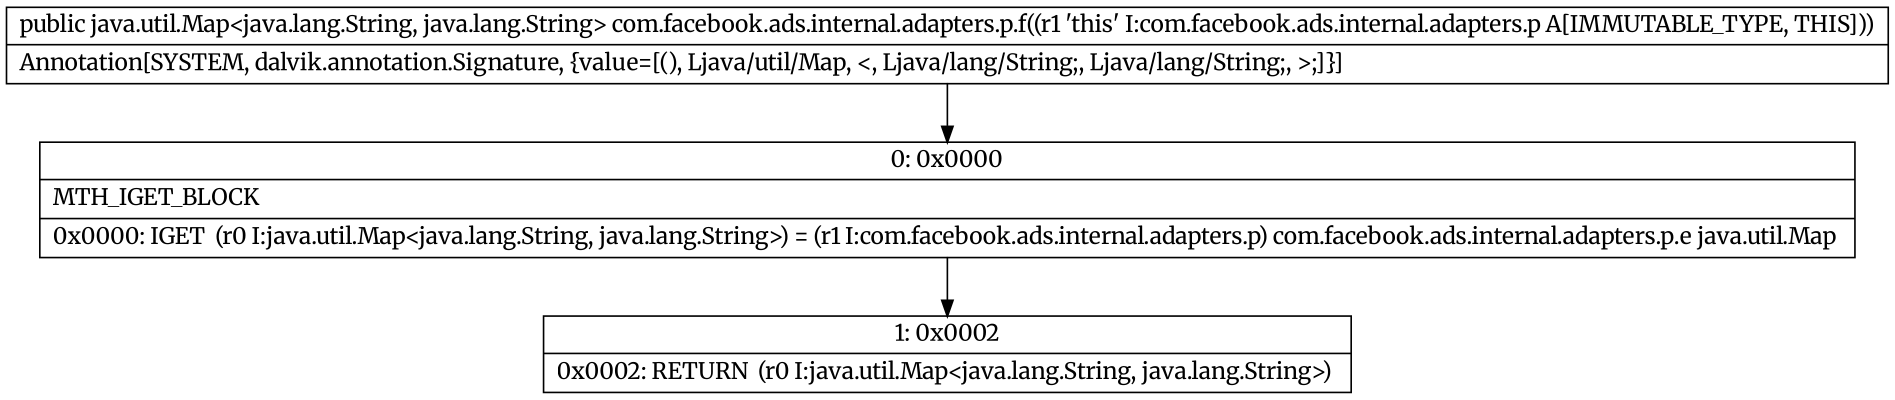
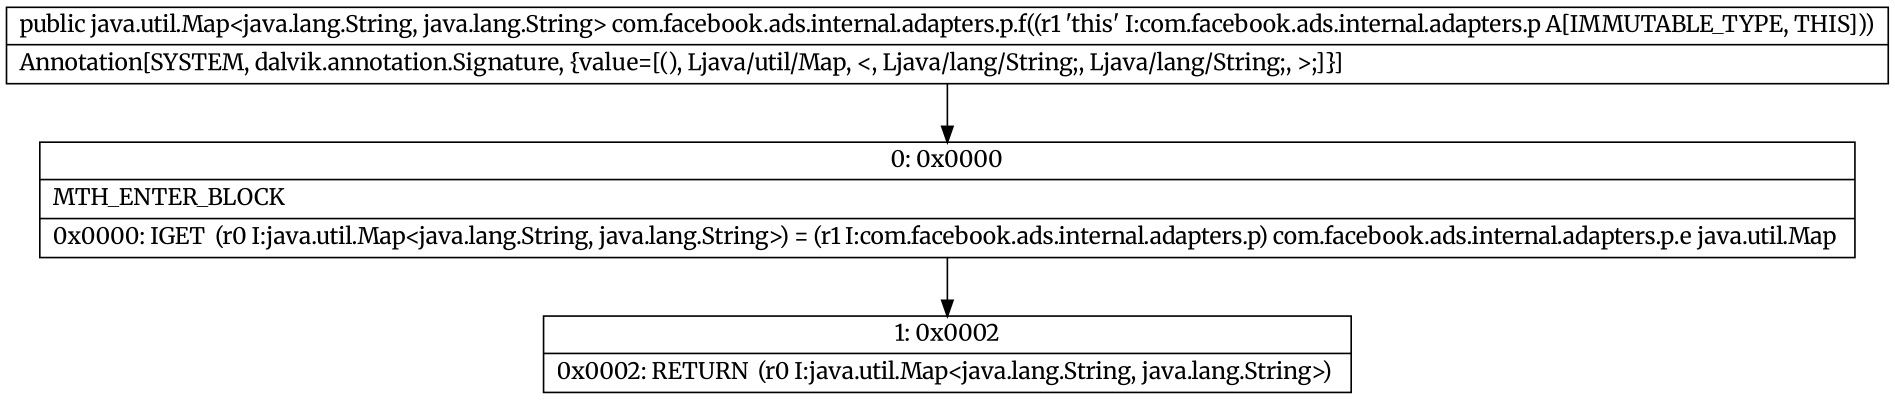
node "0: 0x0000": text "MTH_IGET_BLOCK" -> "MTH_ENTER_BLOCK"
